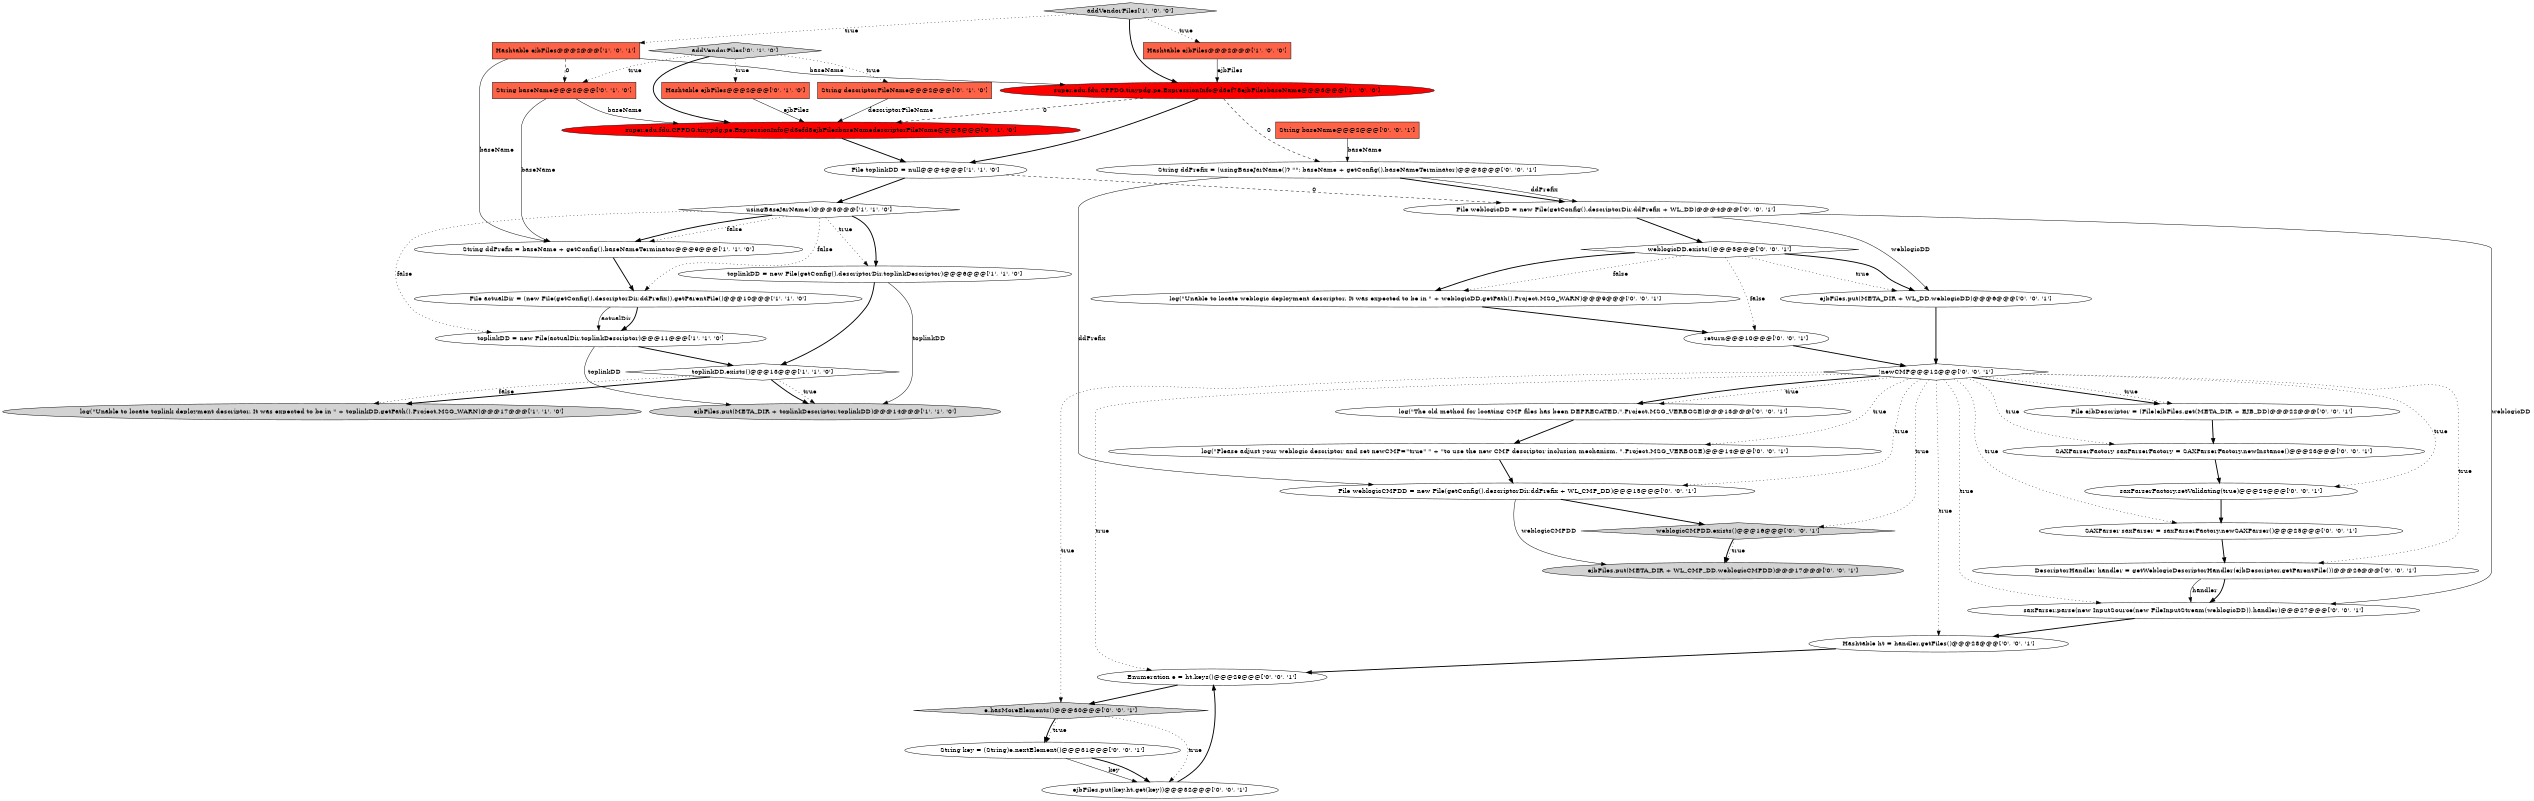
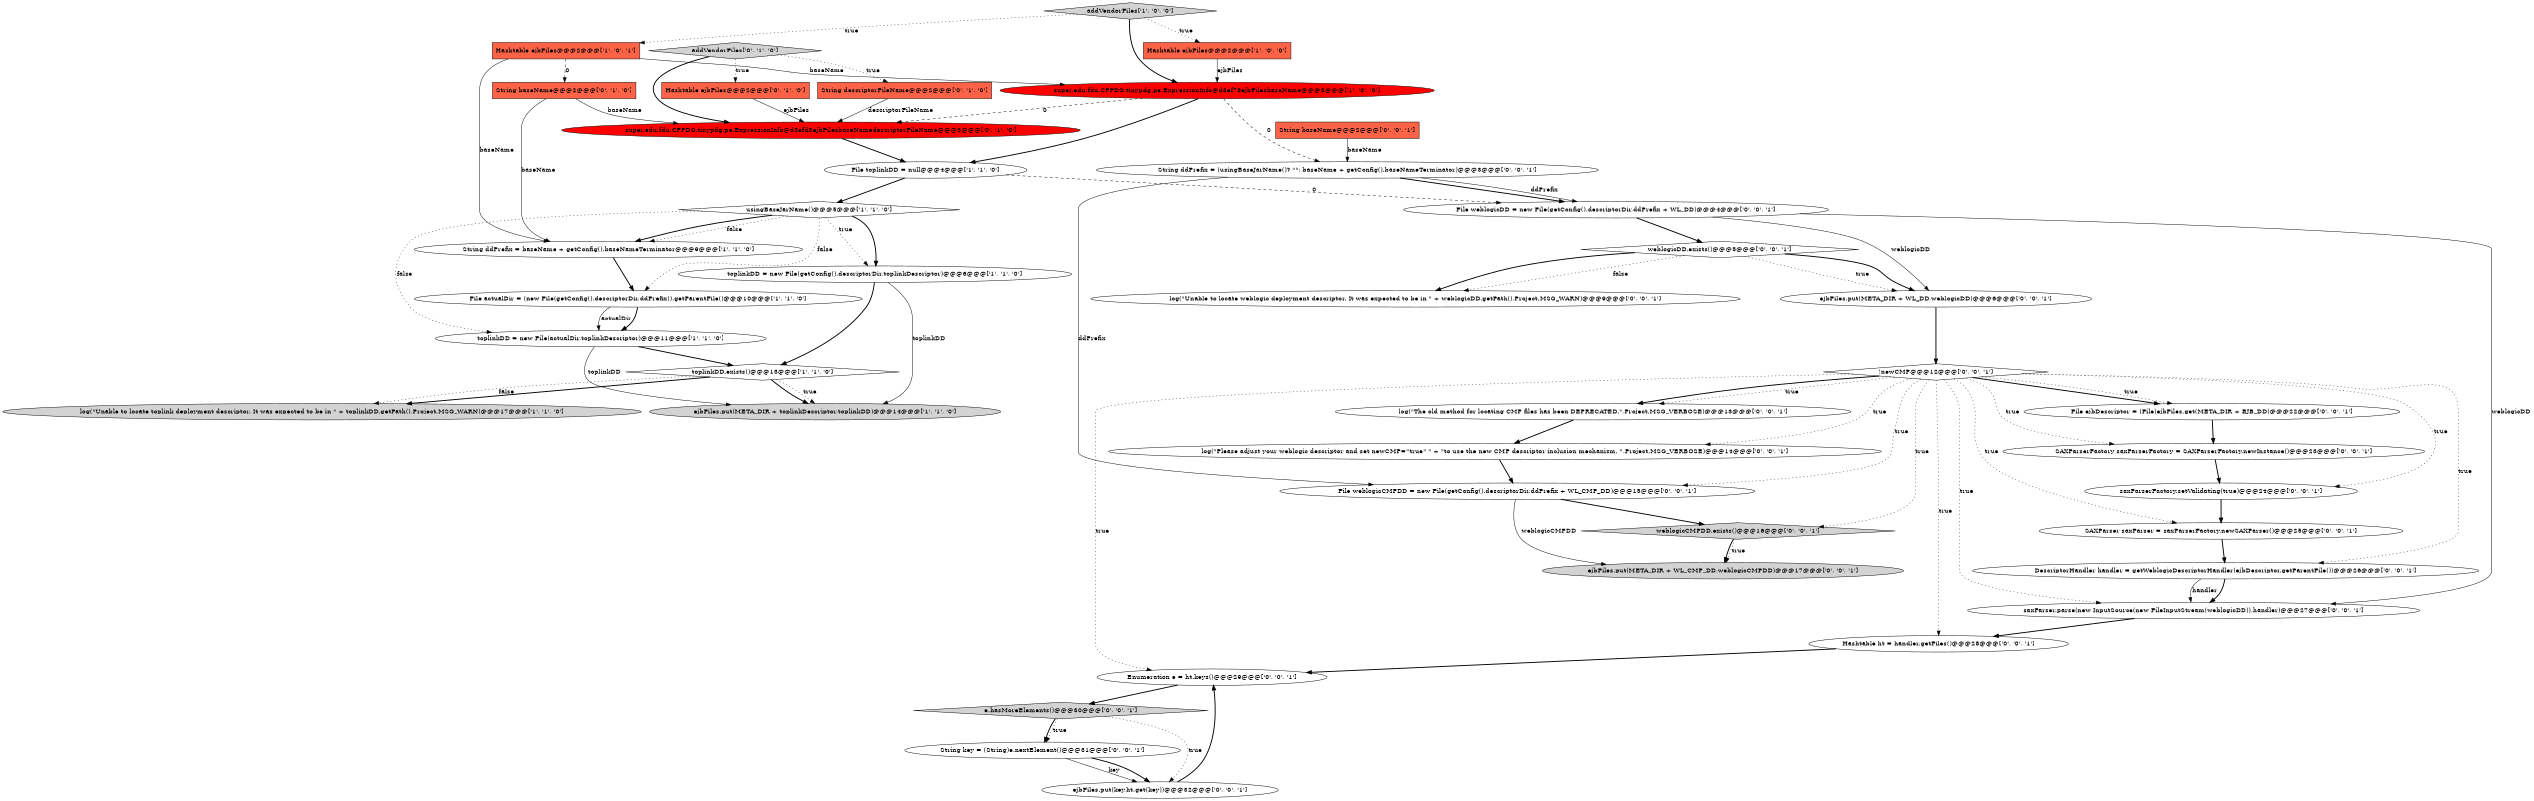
edge "addVendorFiles['0', '1', '0']" -> "String baseName@@@2@@@['0', '1', '0']": removed, label "true"
node "return@@@10@@@['0', '0', '1']": removed
edge "!newCMP@@@12@@@['0', '0', '1']" -> "e.hasMoreElements()@@@30@@@['0', '0', '1']": removed, label "true"
